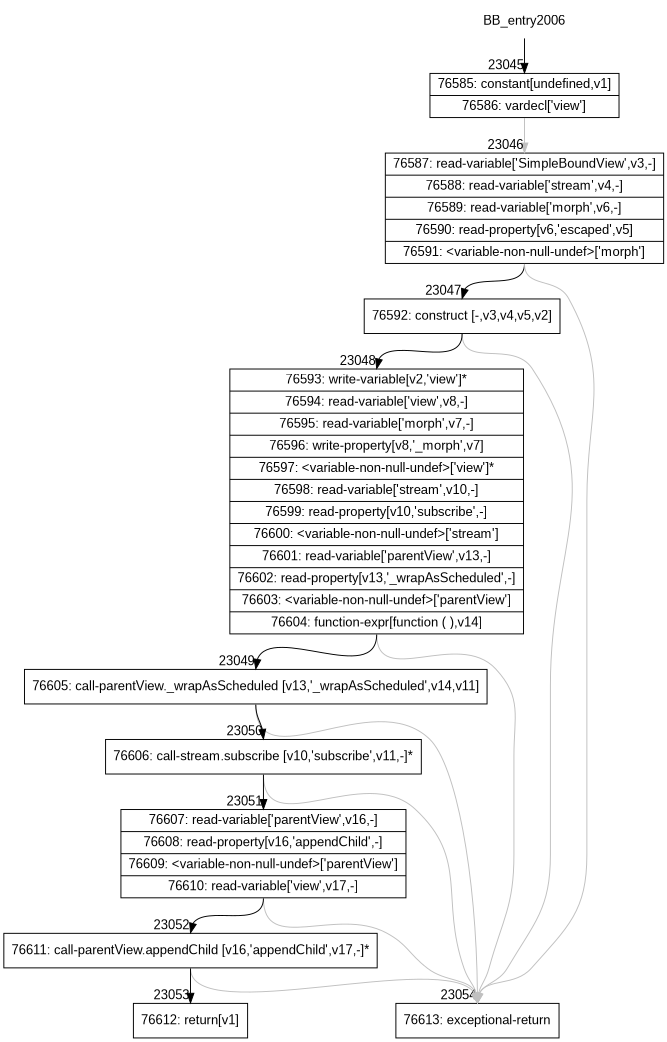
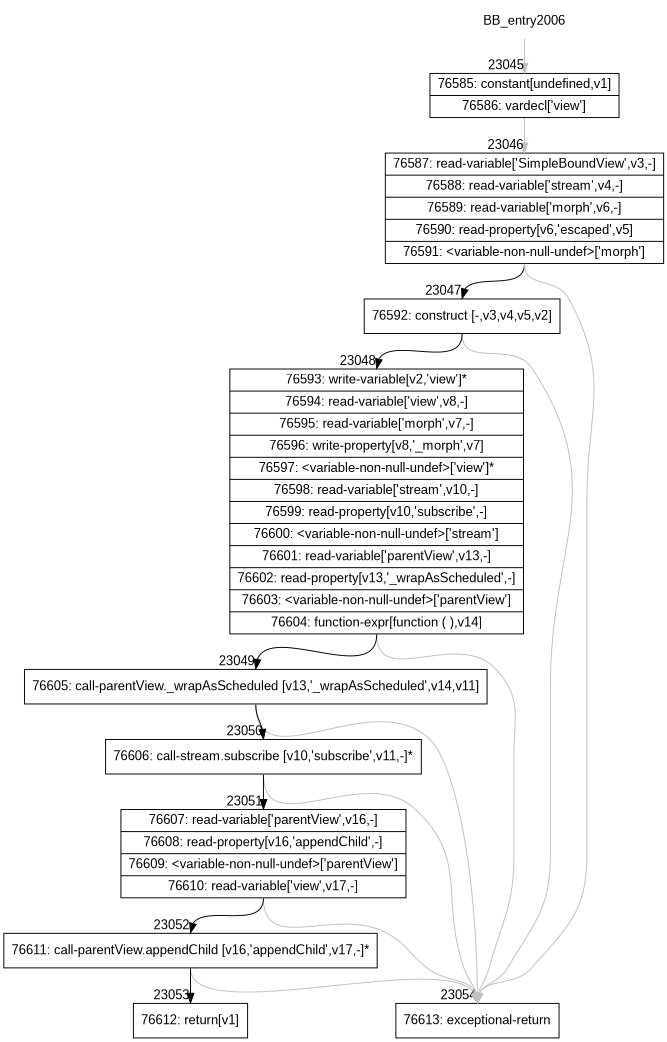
edge "BB_entry2006" -> "76585: constant[undefined,v1]": color black -> gray
